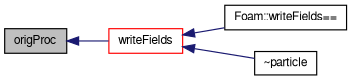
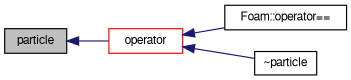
node "Foam::writeFields==": label "Foam::writeFields==" -> "Foam::operator=="
node "origProc": label "origProc" -> "particle"
node "writeFields": label "writeFields" -> "operator"
